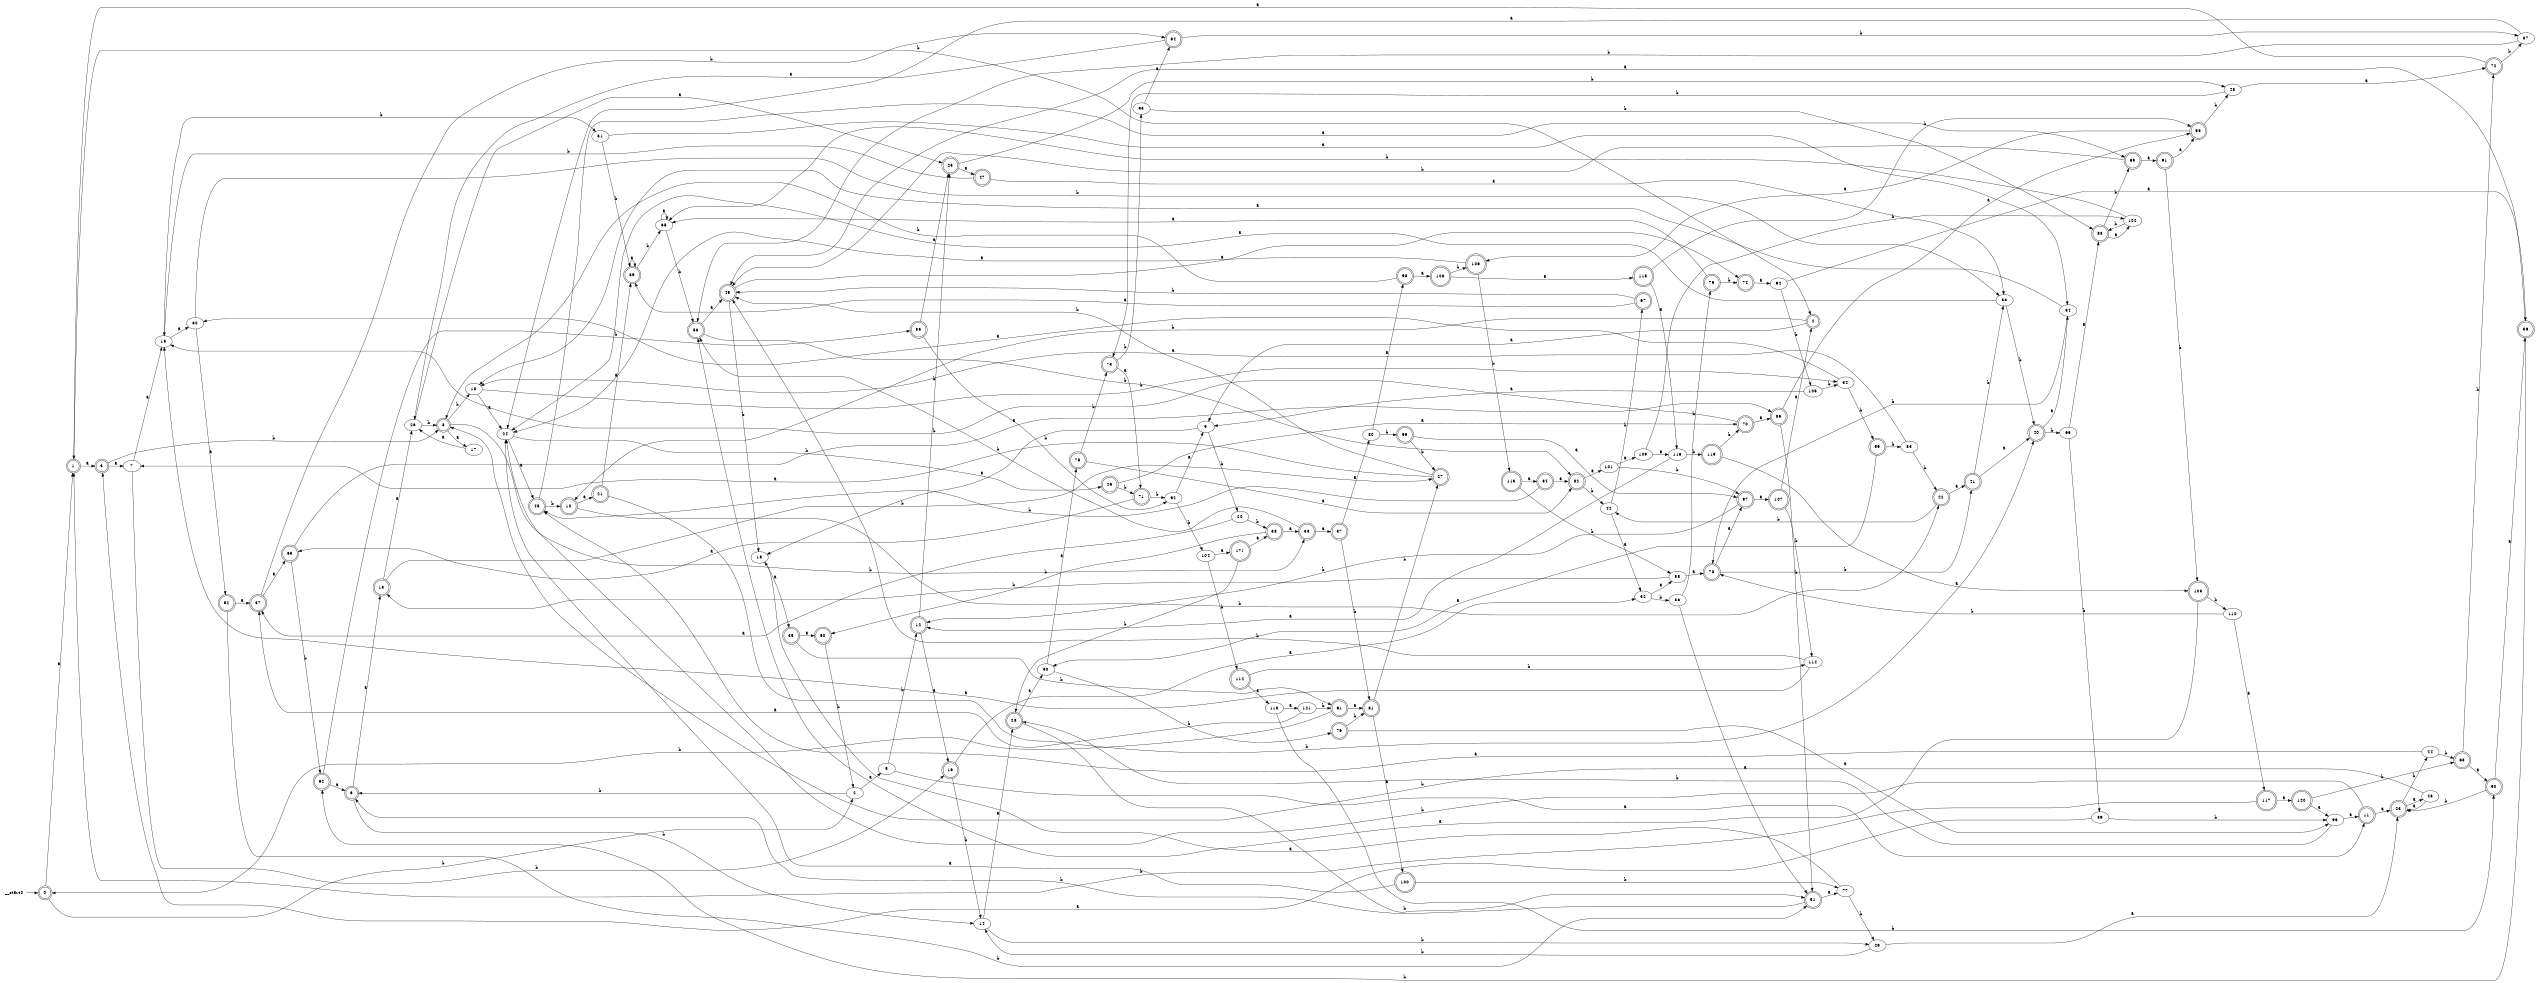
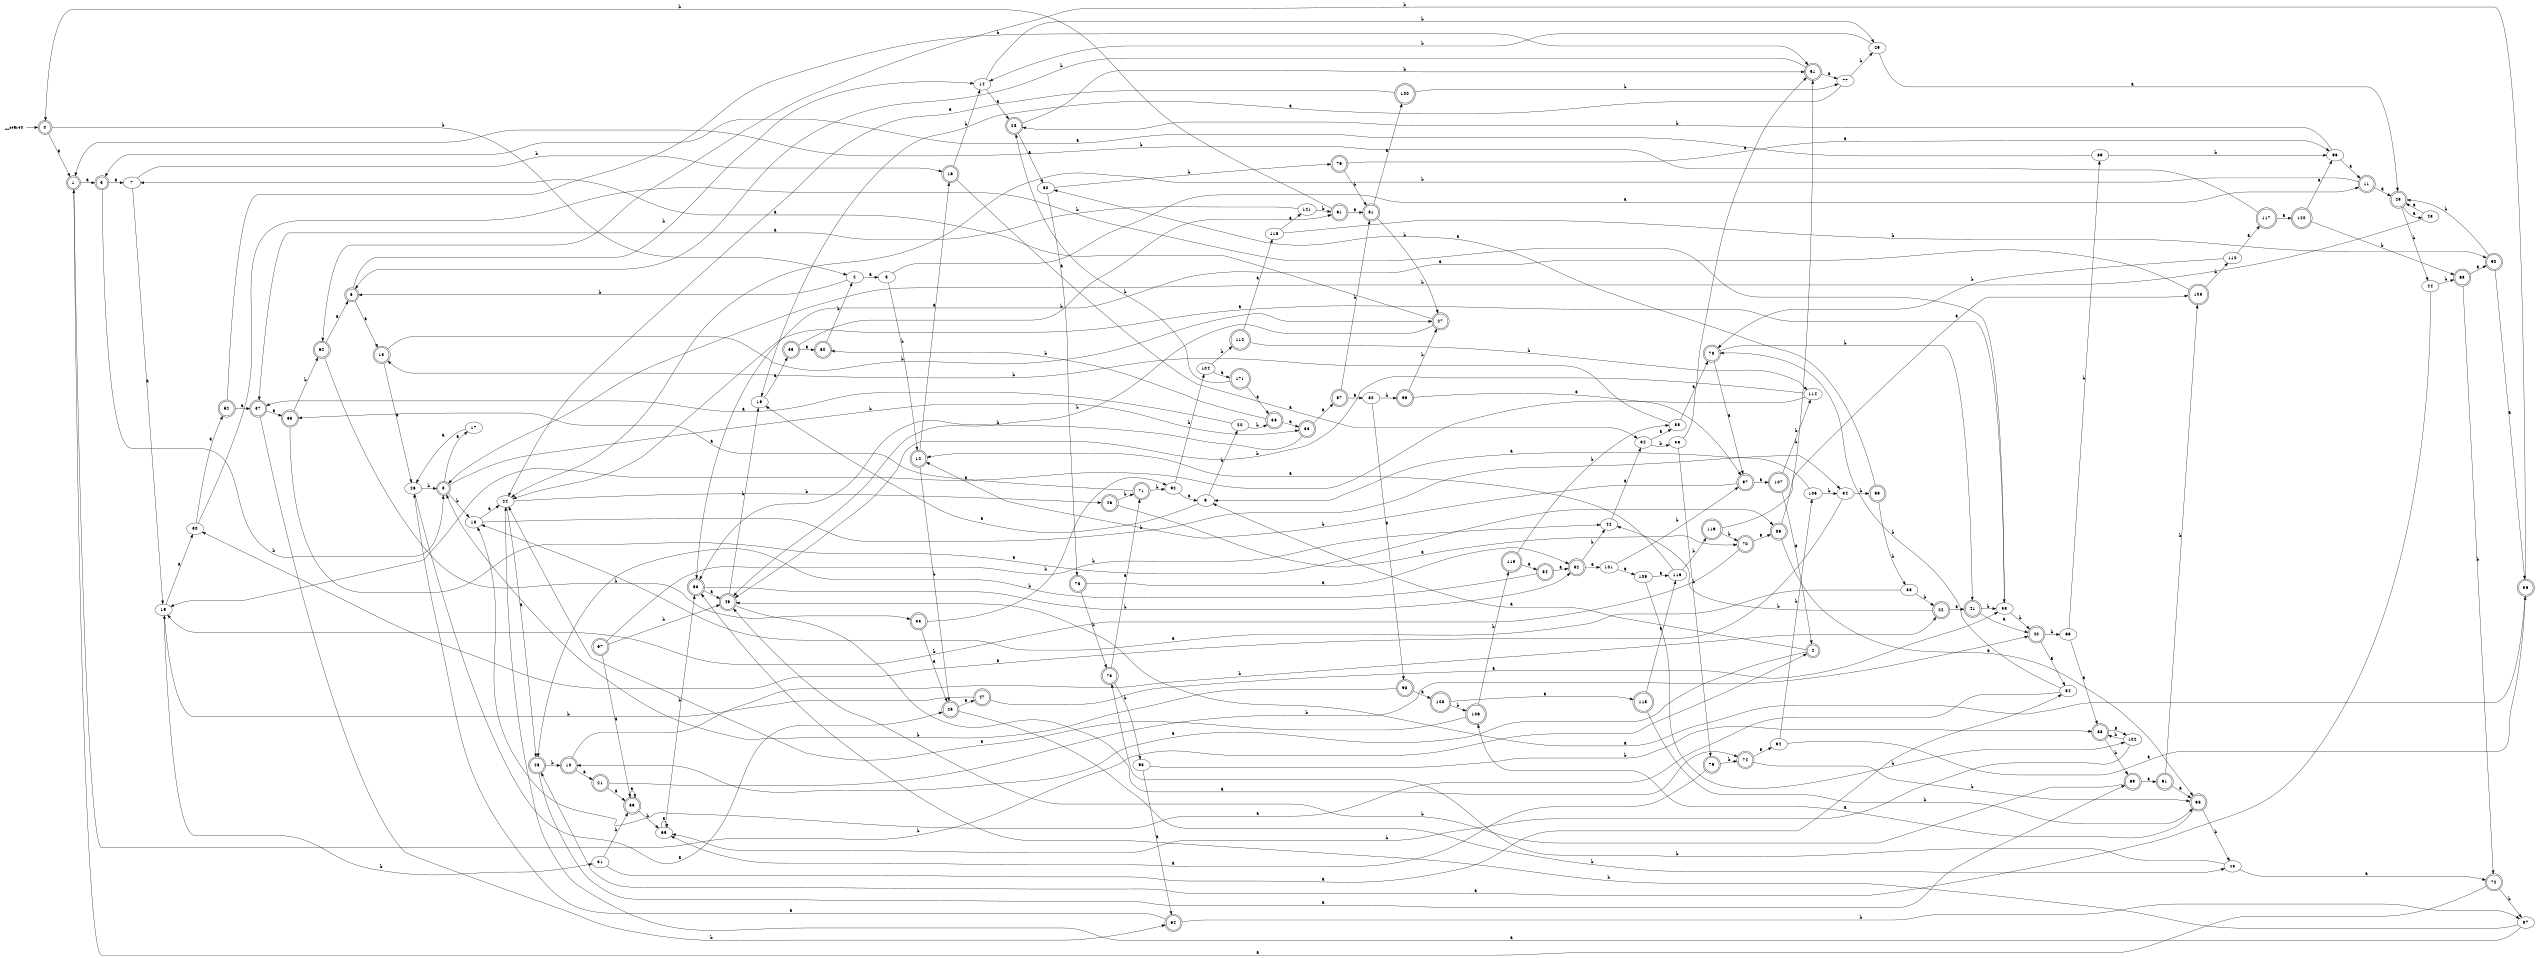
edge "4" -> "10": label "b" -> "a"
edge "42" -> "67": reversed
edge "74" -> "95": added, label "b"
